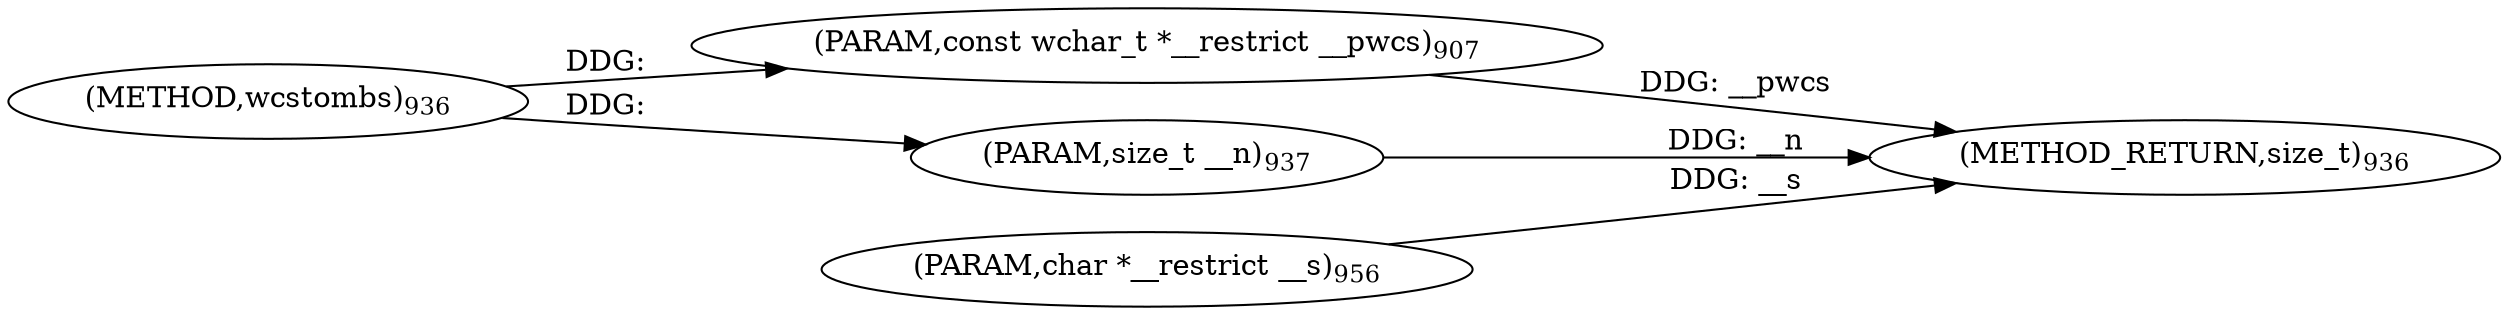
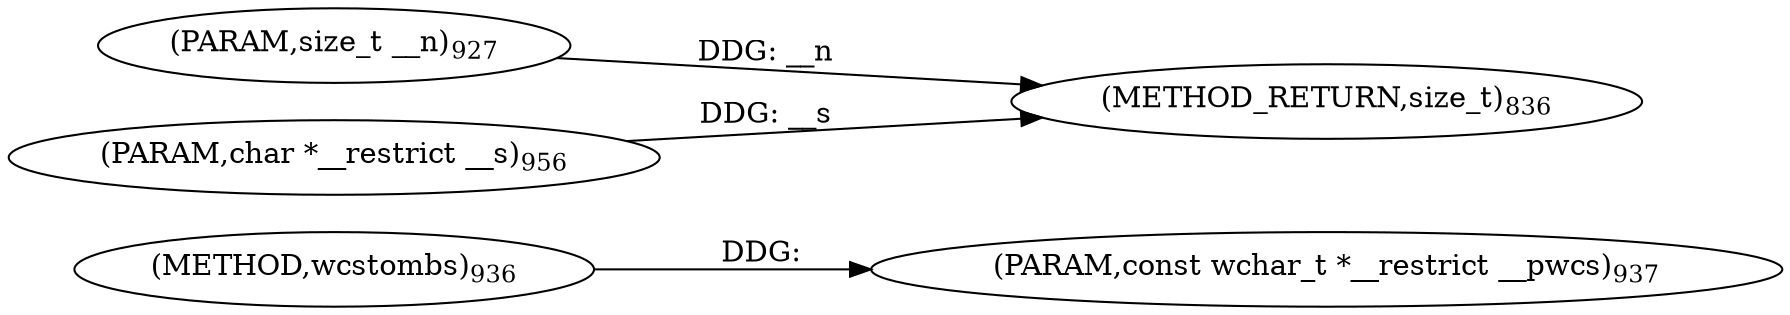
node "(PARAM,const wchar_t *__restrict __pwcs)": text "907" -> "937"
edge "(PARAM,const wchar_t *__restrict __pwcs)" -> "(METHOD_RETURN,size_t)": removed, label "DDG: __pwcs"
edge "(METHOD,wcstombs)" -> "(PARAM,size_t __n)": removed, label "DDG:"
node "(PARAM,size_t __n)": text "937" -> "927"
node "(METHOD_RETURN,size_t)": text "936" -> "836"
